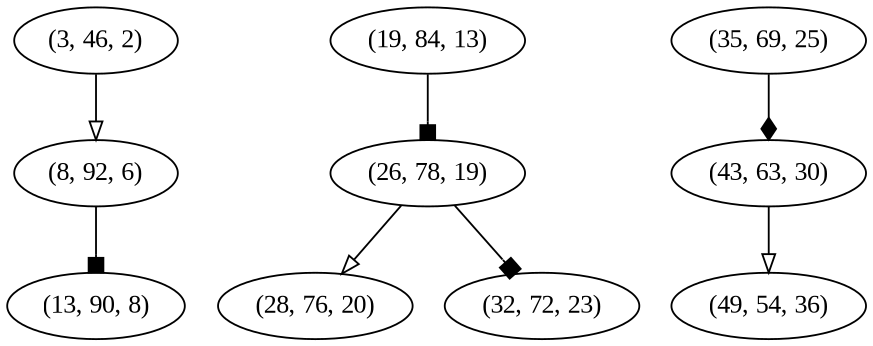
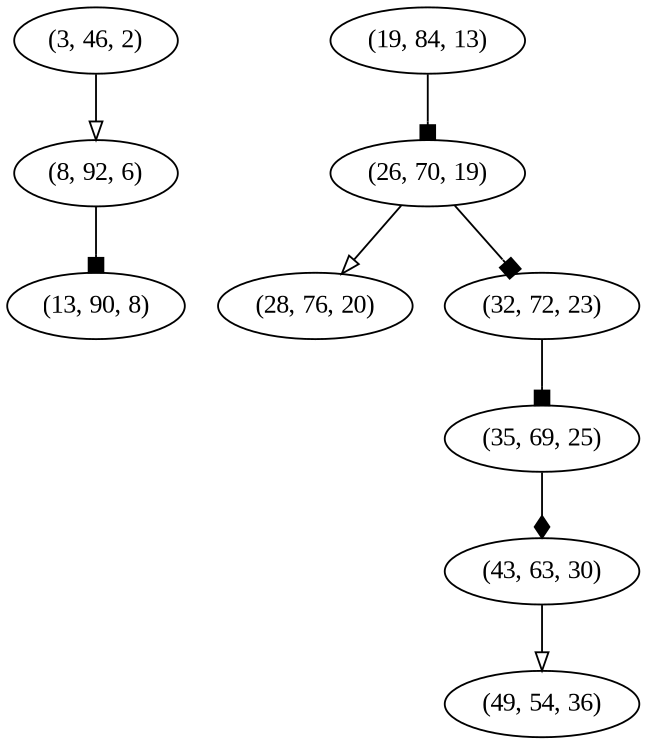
node "(26, 78, 19)": label "(26, 78, 19)" -> "(26, 70, 19)"
edge "(32, 72, 23)" -> "(35, 69, 25)": added
